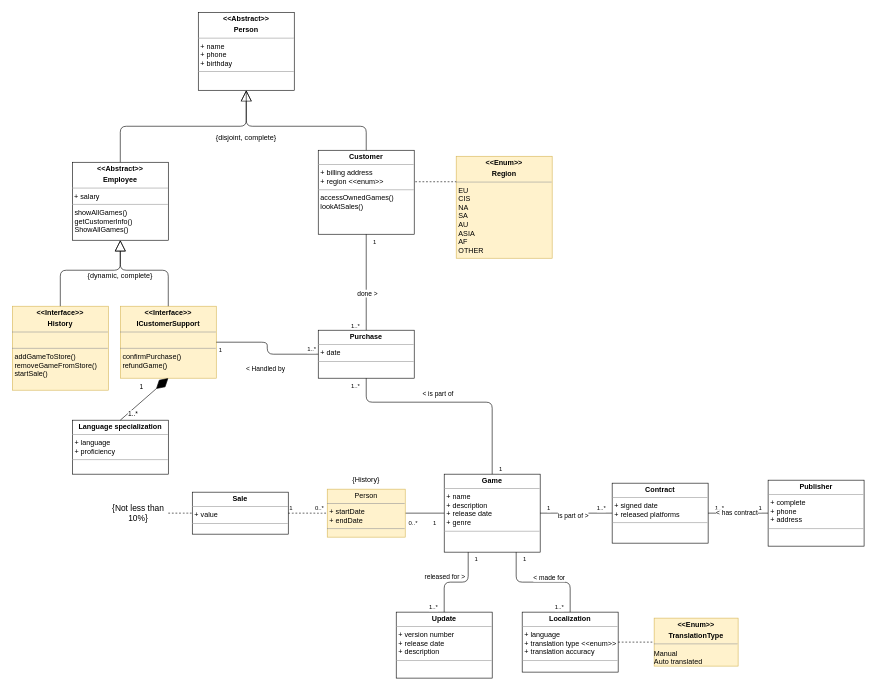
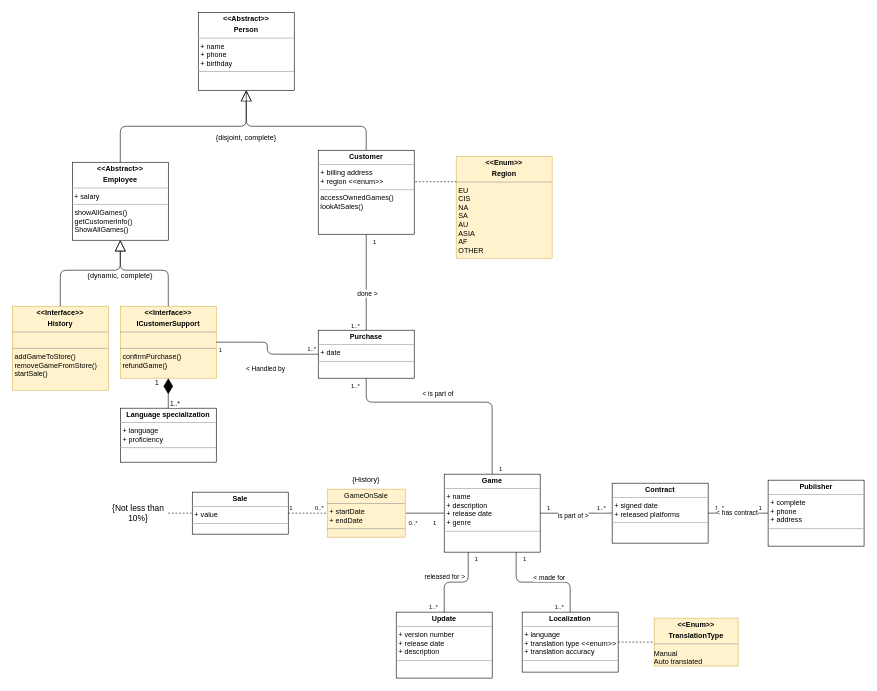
node "Language specialization + language + proficiency": moved (120, 447) -> (168, 435)
node "Person + startDate + endDate": label "Person + startDate + endDate" -> "GameOnSale + startDate + endDate"
